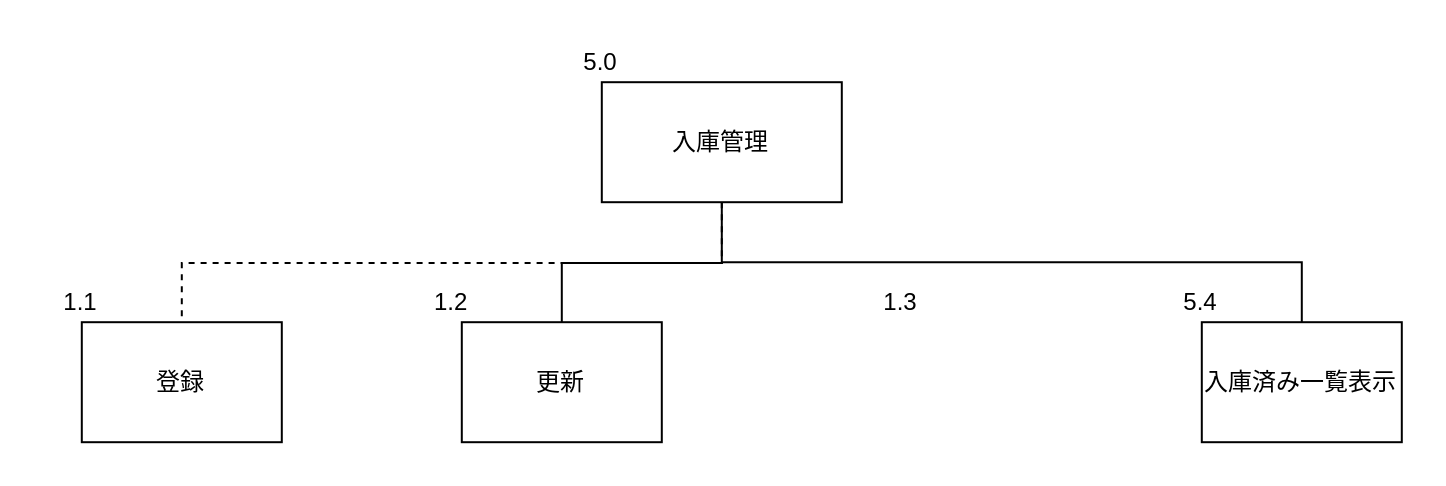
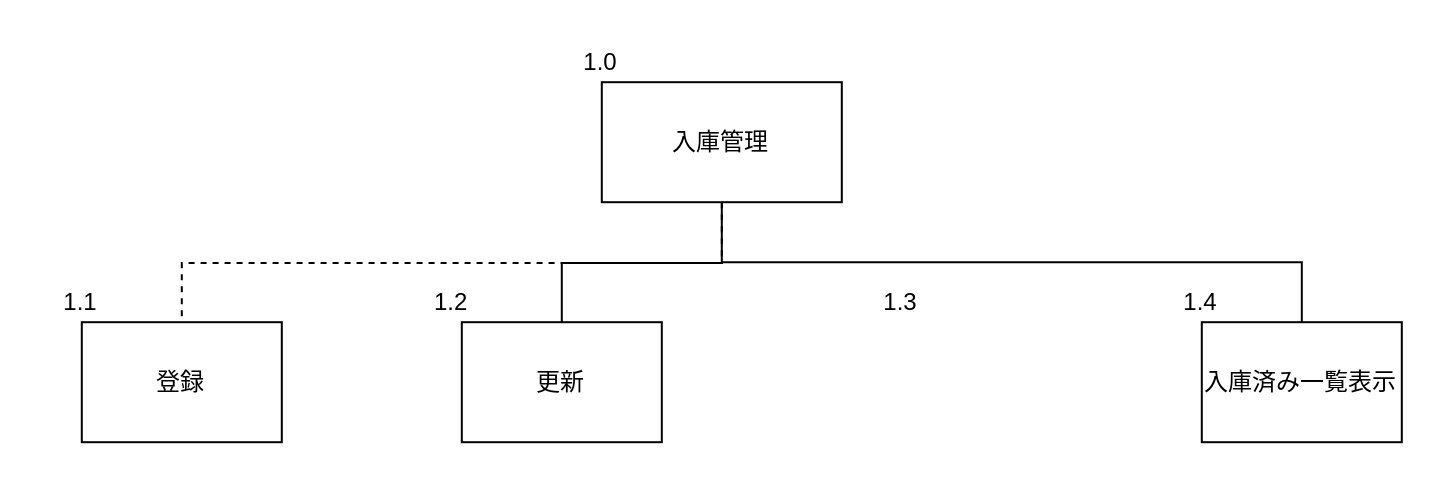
node "5.0": label "5.0" -> "1.0"
node "5.4": label "5.4" -> "1.4"
